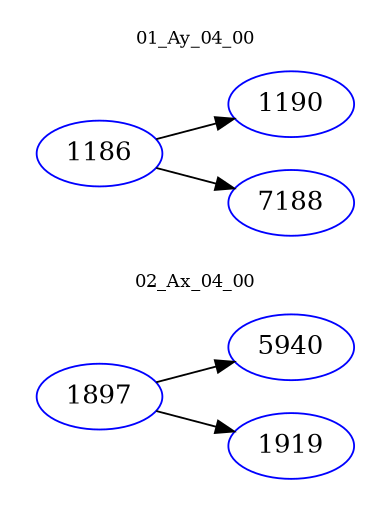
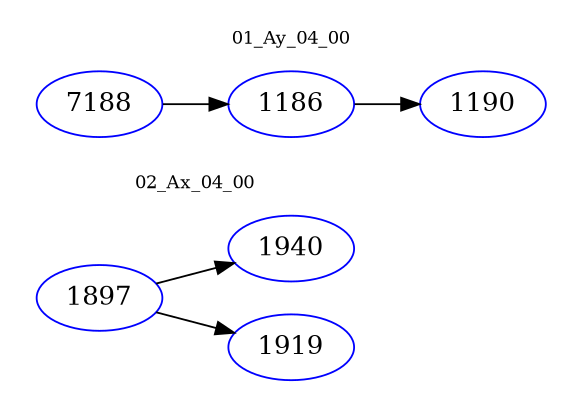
edge "1186" -> "7188": reversed
node "5940": label "5940" -> "1940"
